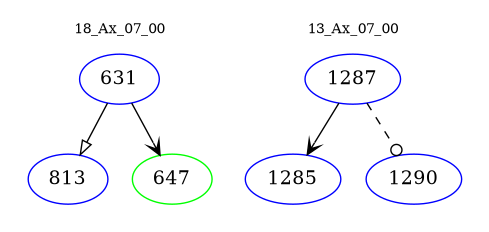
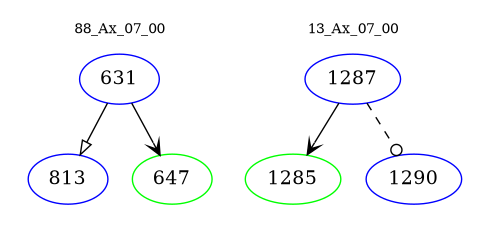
cluster "18_Ax_07_00": label "18_Ax_07_00" -> "88_Ax_07_00"
node "1285": color blue -> green
